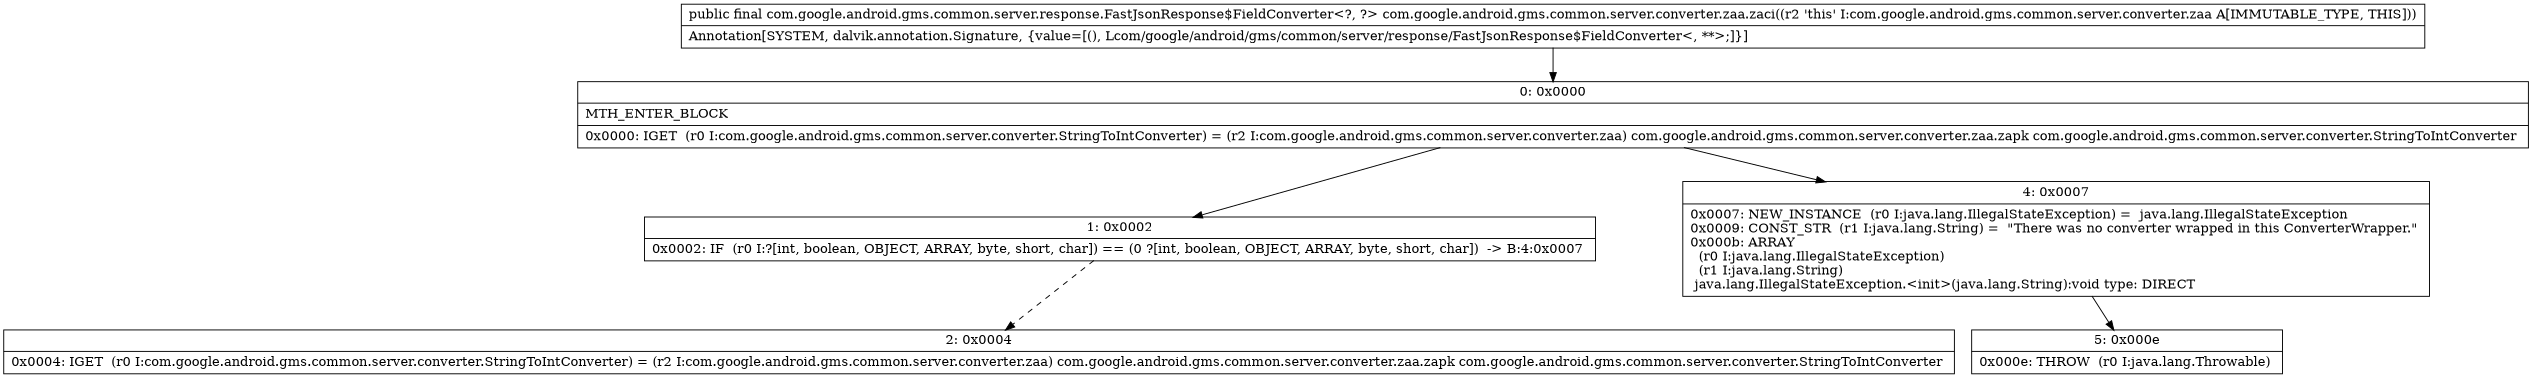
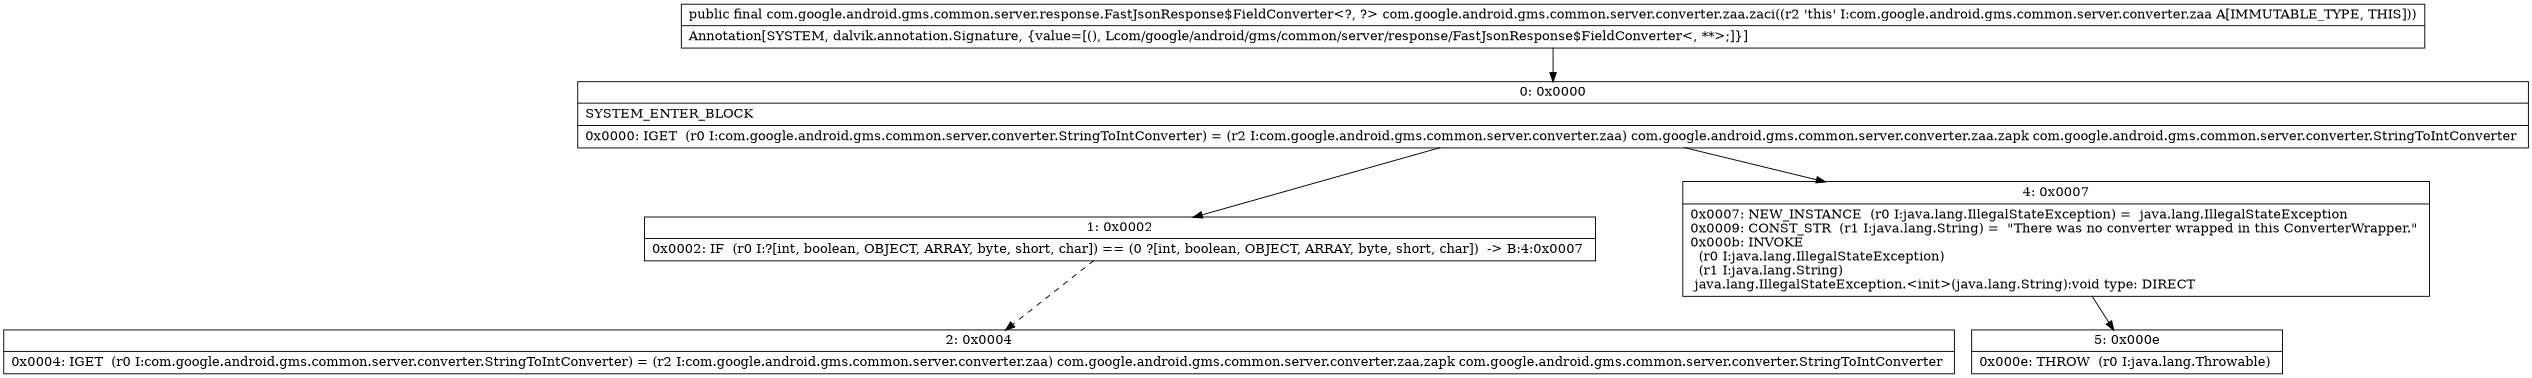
node "0: 0x0000": text "MTH_ENTER_BLOCK" -> "SYSTEM_ENTER_BLOCK"
node "4: 0x0007": text "0x000b: ARRAY" -> "0x000b: INVOKE"
